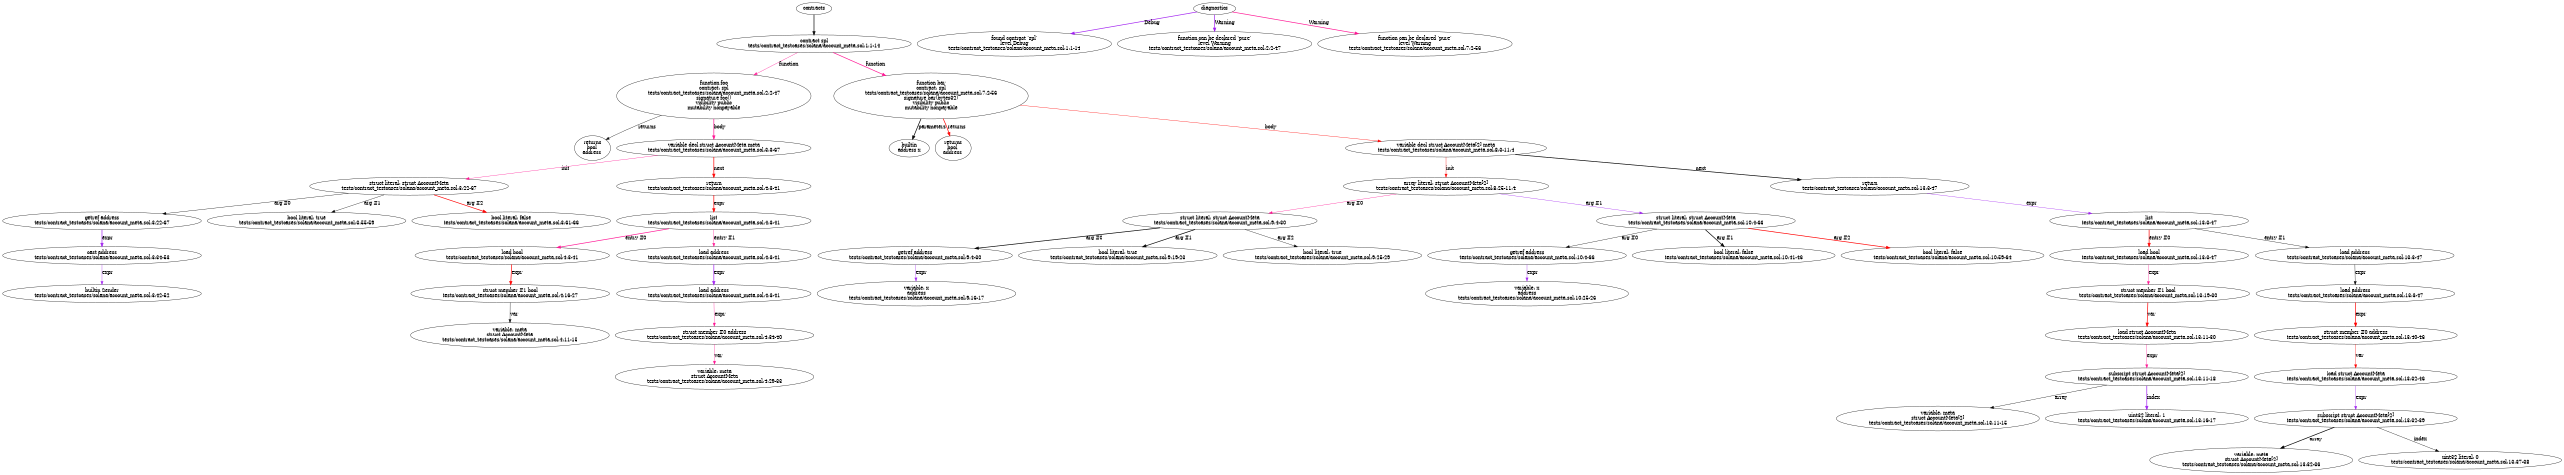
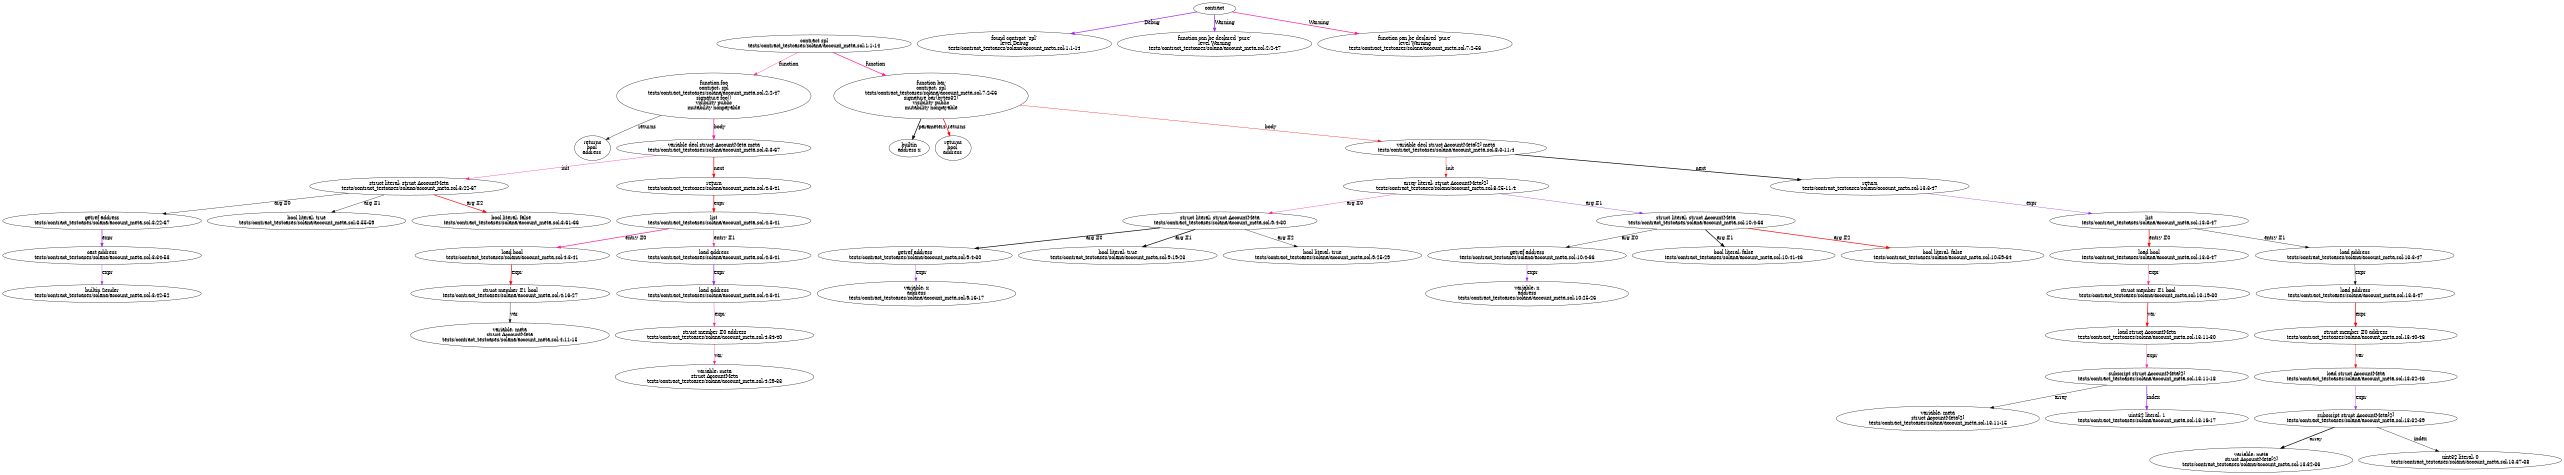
node "contracts": removed
node "diagnostics": label "diagnostics" -> "contract"
